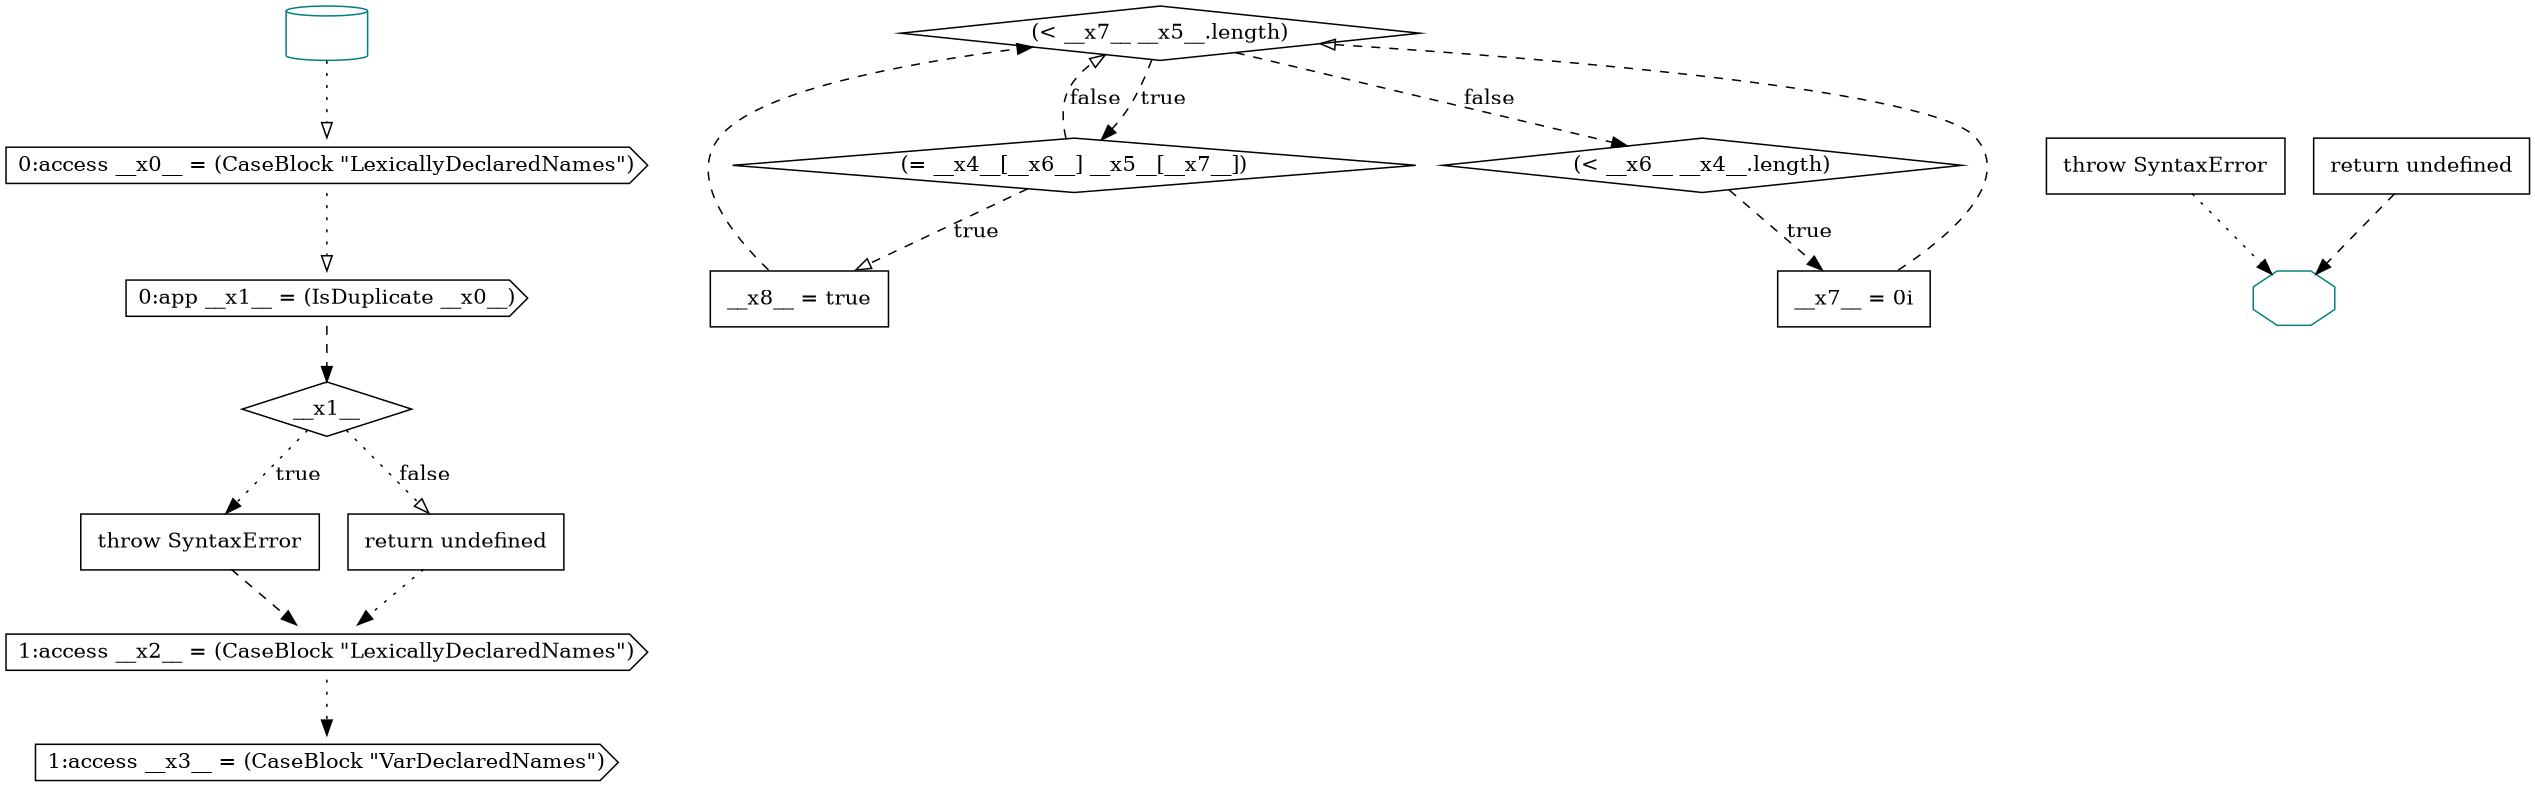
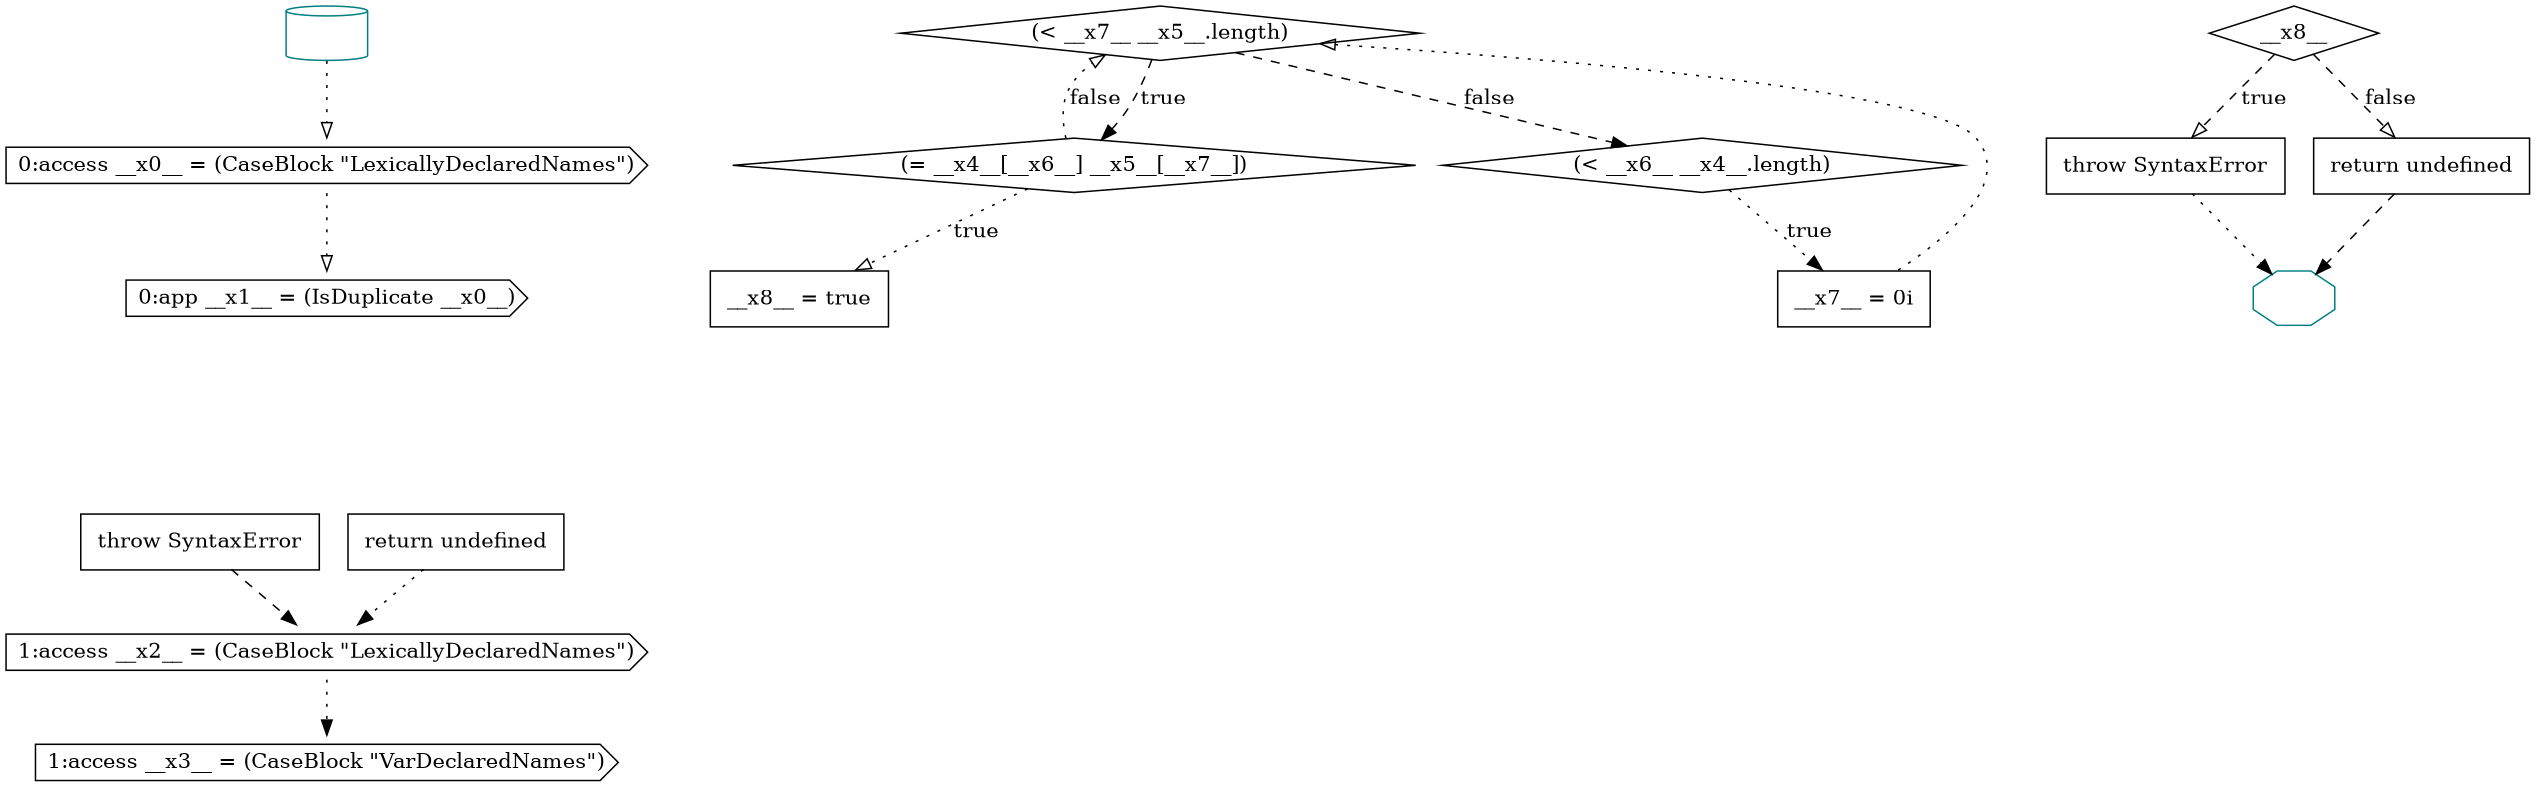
node "__x8__": added
edge "__x7__ = 0i" -> "(< __x7__ __x5__.length)": style dashed -> dotted
edge "(= __x4__[__x6__] __x5__[__x7__])" -> "(< __x7__ __x5__.length)": style dashed -> dotted
edge "__x8__ = true" -> "(< __x7__ __x5__.length)": removed
edge "(< __x6__ __x4__.length)" -> "__x7__ = 0i": style dashed -> dotted
edge "(= __x4__[__x6__] __x5__[__x7__])" -> "__x8__ = true": style dashed -> dotted
node "__x1__": removed
